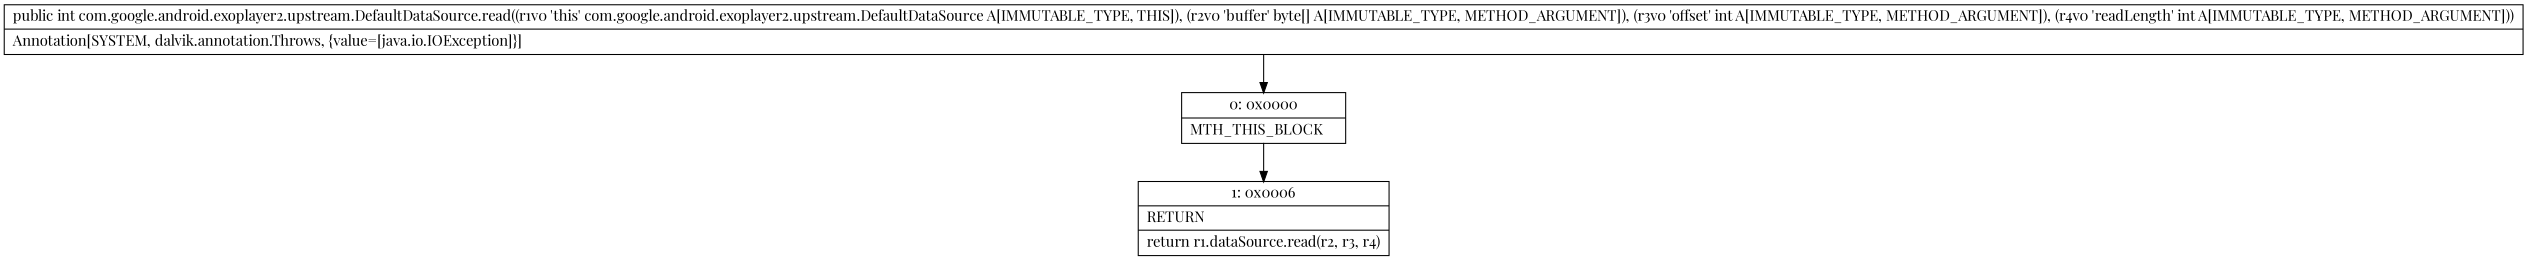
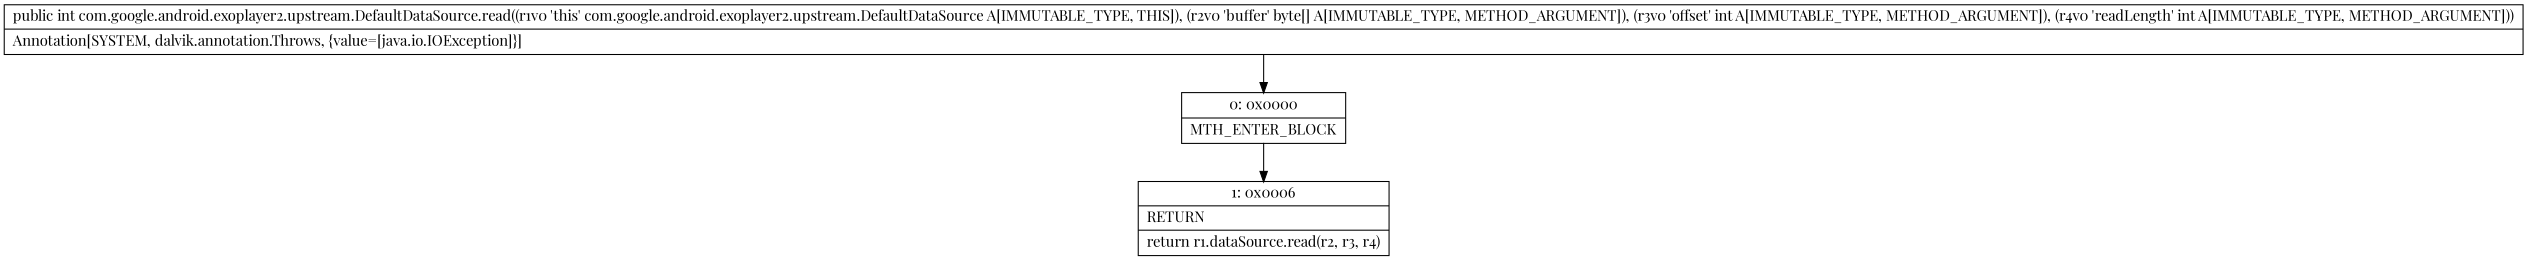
node "0: 0x0000": text "MTH_THIS_BLOCK" -> "MTH_ENTER_BLOCK"
